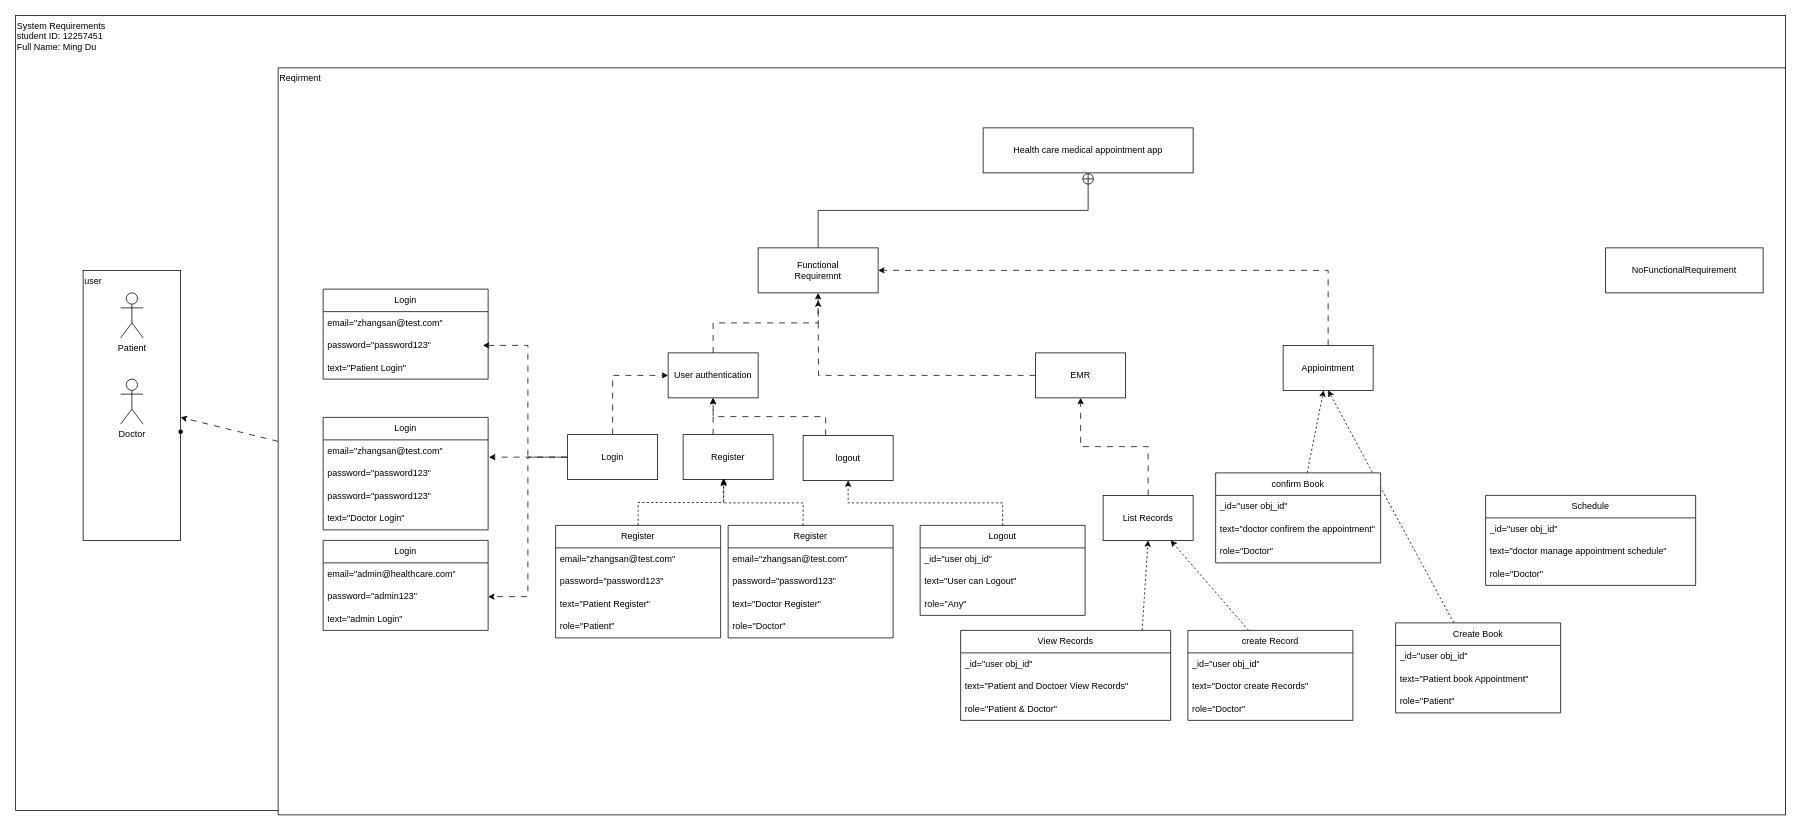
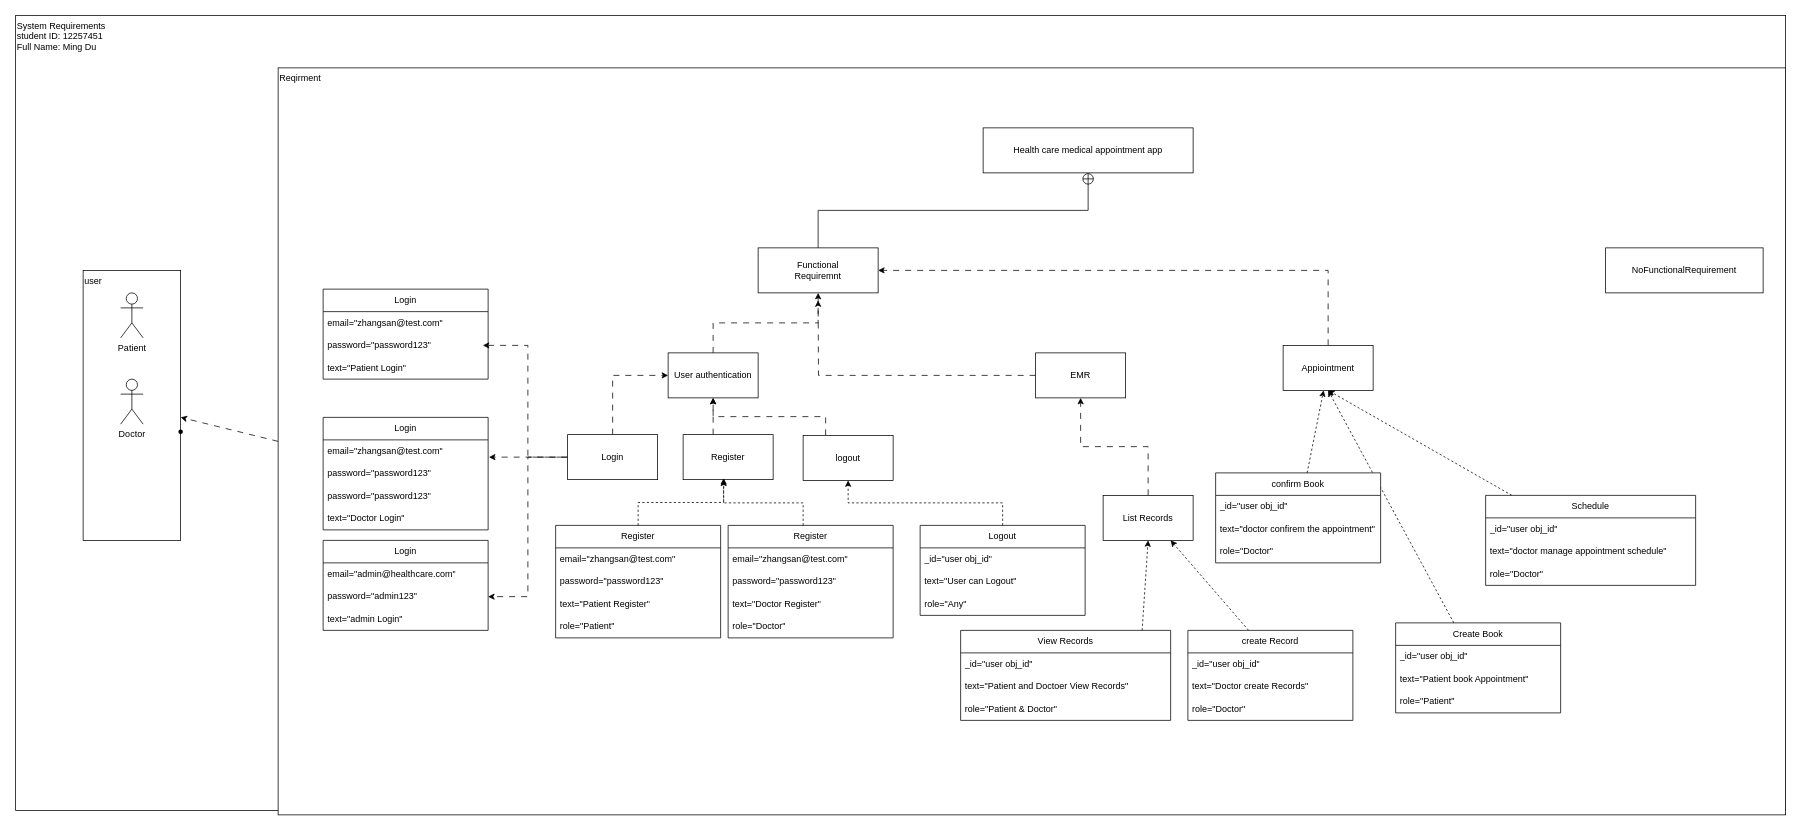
edge "Schedule" -> "Appiointment": added
